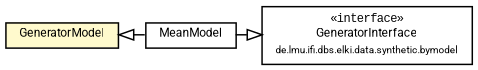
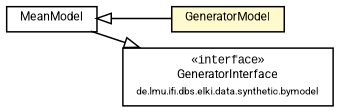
edge "MeanModel" -> "GeneratorModel": reversed
